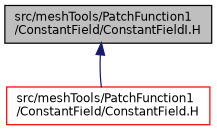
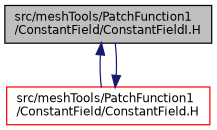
edge "src/meshTools/PatchFunction1 /ConstantField/ConstantFieldI.H" -> "src/meshTools/PatchFunction1 /ConstantField/ConstantField.H": added
